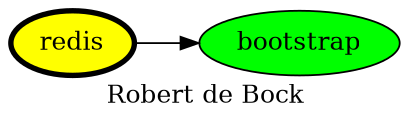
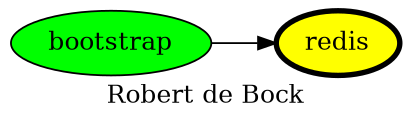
edge "redis" -> "bootstrap": reversed
